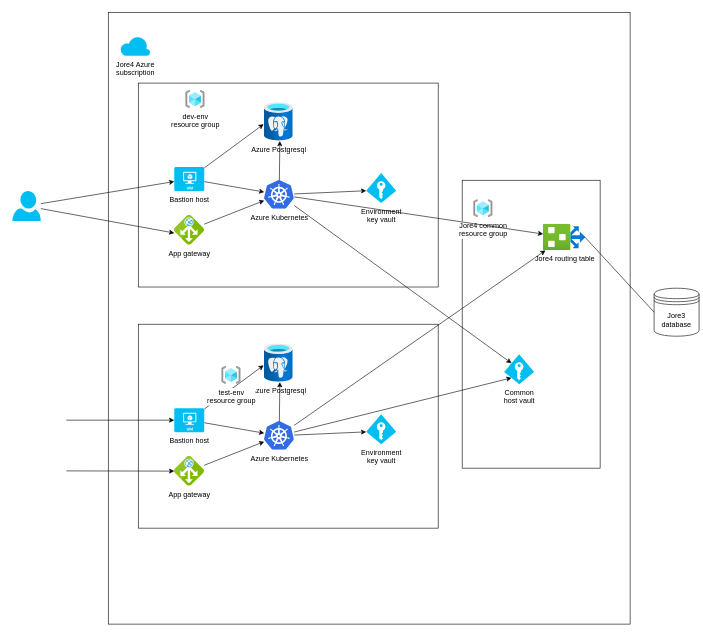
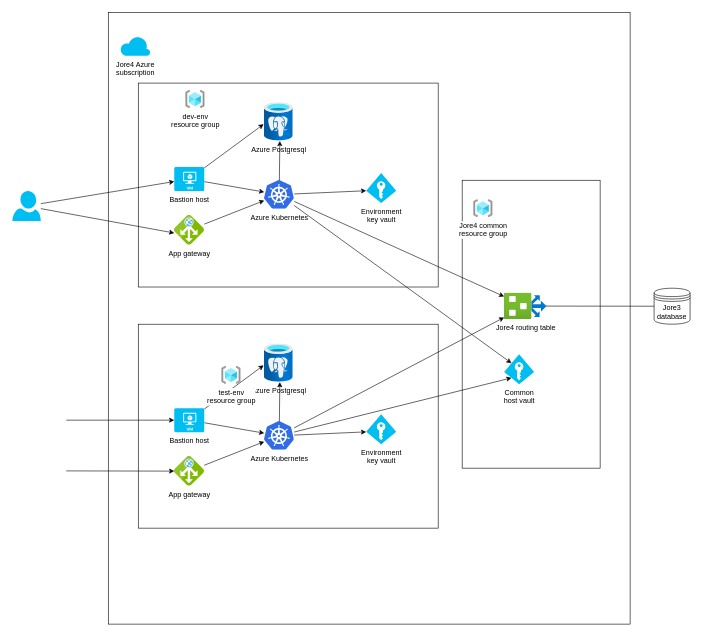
node "Jore4 routing table": moved (565, 237) -> (526, 306)
node "Jore3 database": size 45x48 -> 36x36
